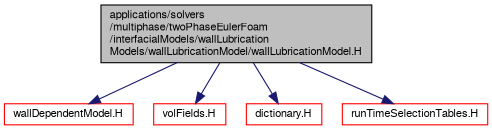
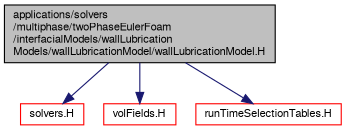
node "wallDependentModel.H": label "wallDependentModel.H" -> "solvers.H"
node "dictionary.H": removed
